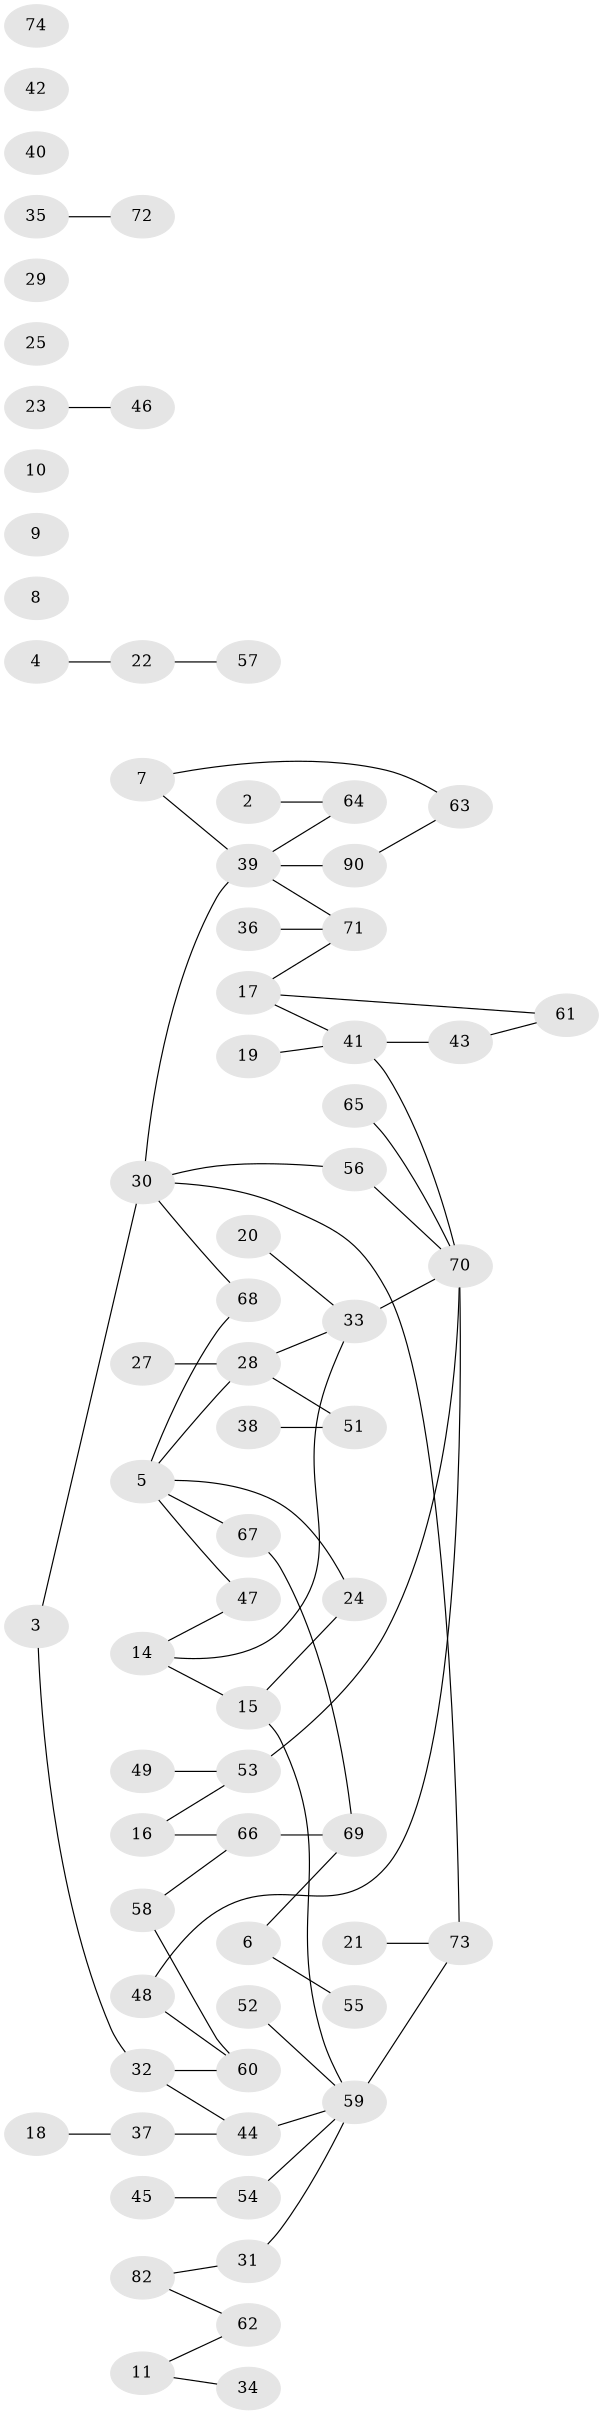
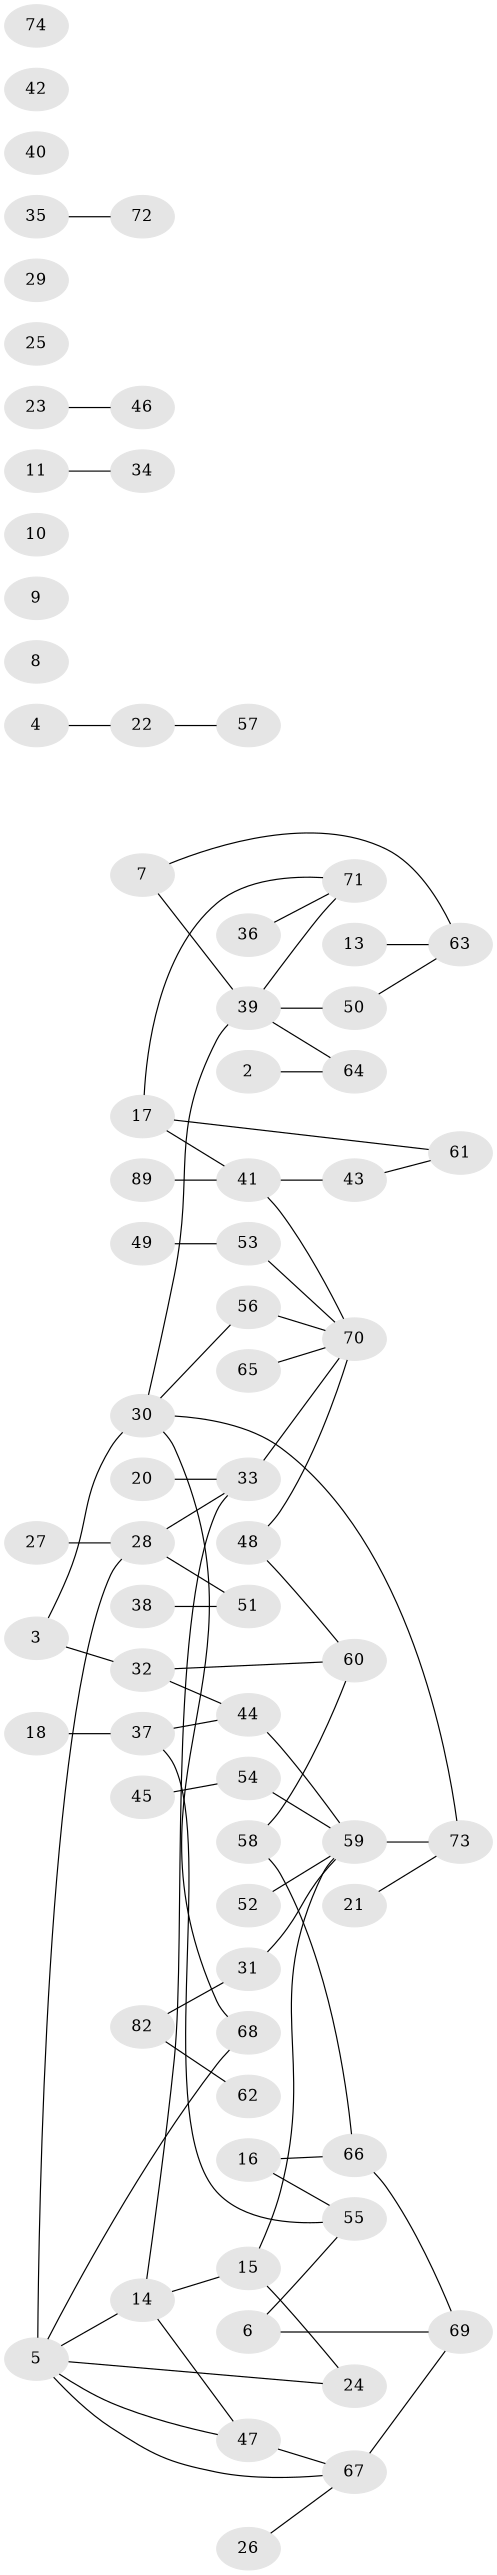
node "90": label "90" -> "50"
node "13": added
node "19": label "19" -> "89"
edge "53" -- "16": now "55" -- "16"
edge "37" -- "55": added
edge "14" -- "5": added
edge "62" -- "11": removed
edge "47" -- "67": added
node "26": added
